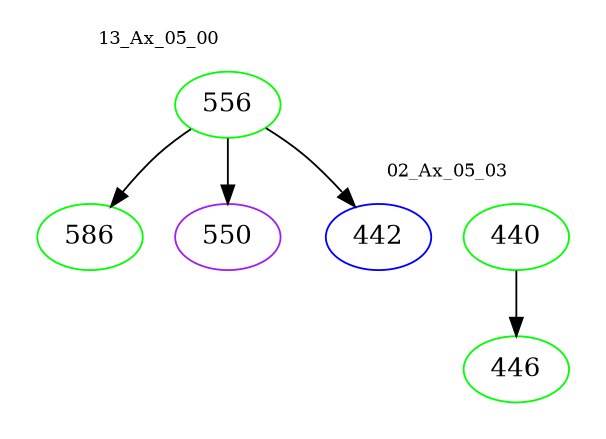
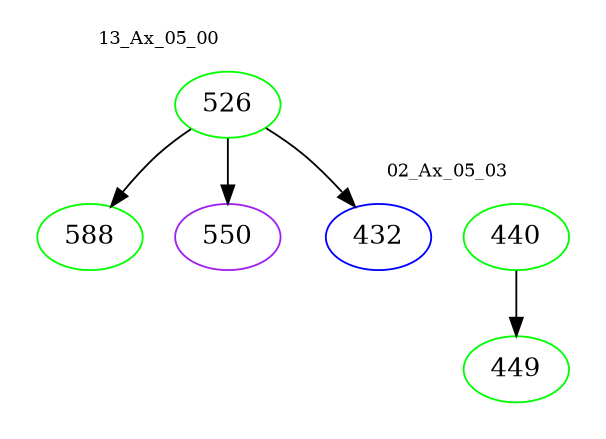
node "556": label "556" -> "526"
node "586": label "586" -> "588"
node "442": label "442" -> "432"
node "446": label "446" -> "449"
